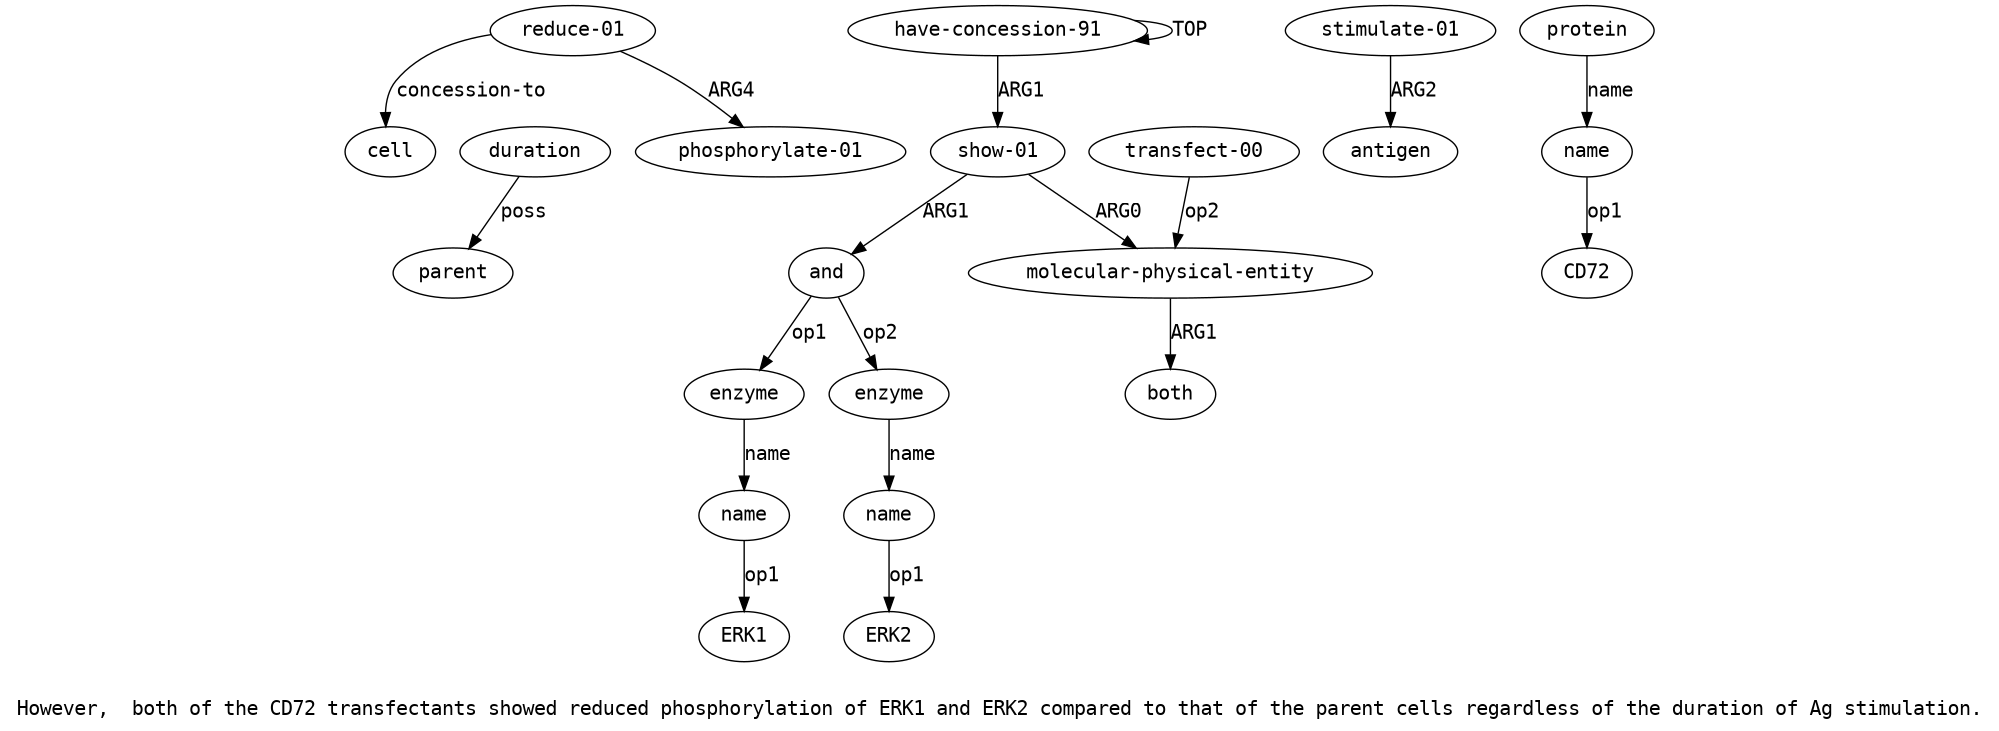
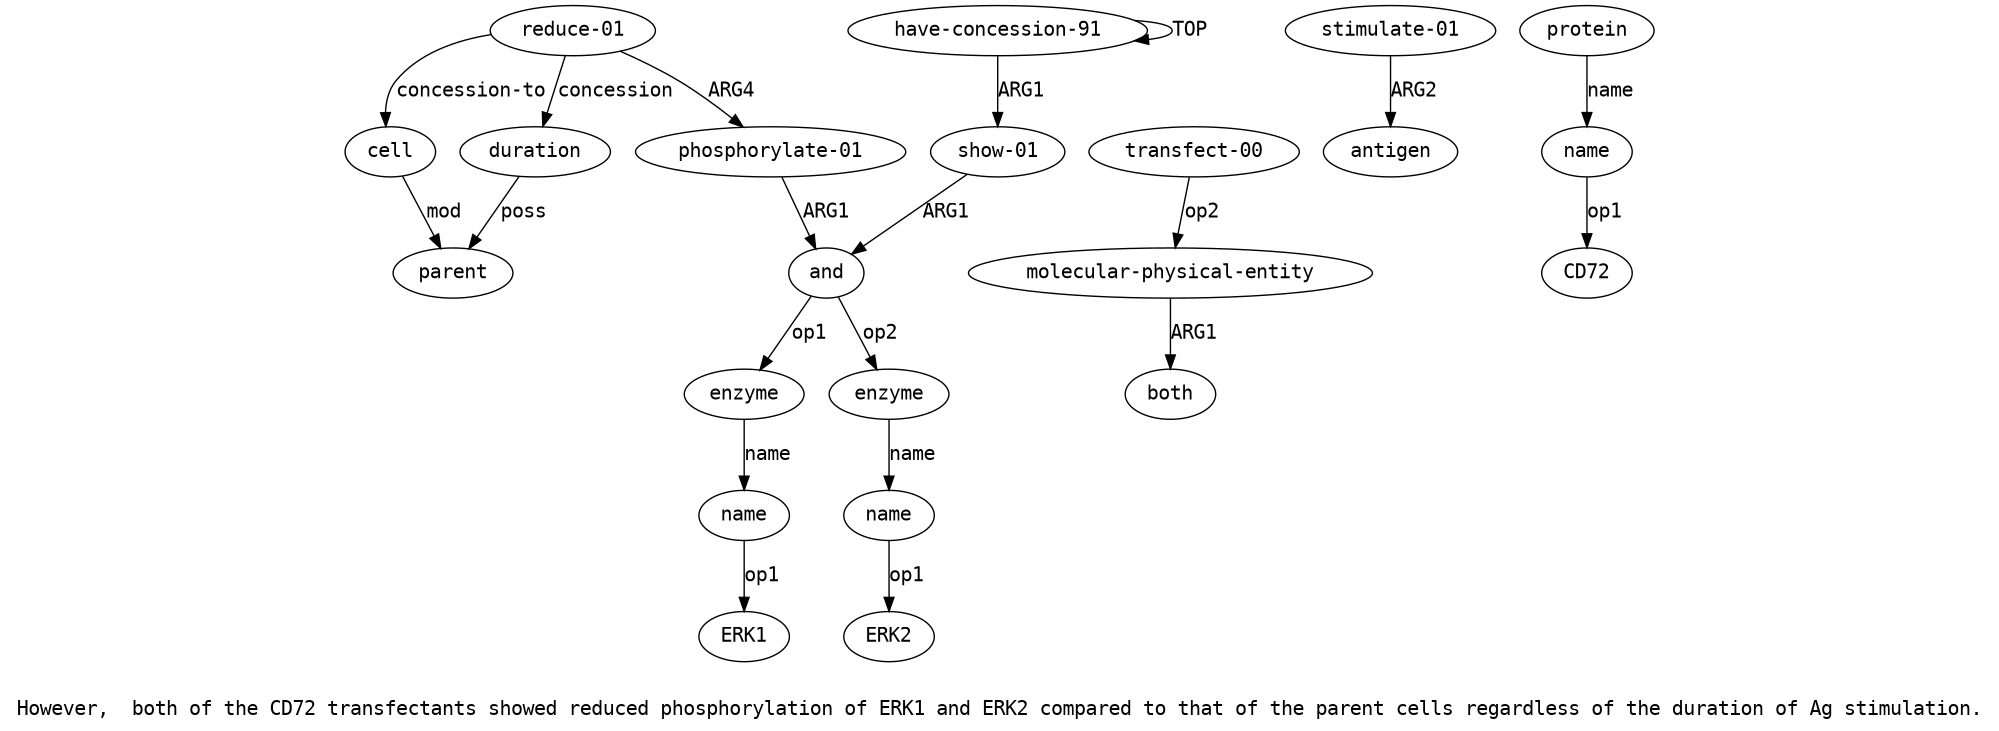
edge "reduce-01" -> "duration": added, label "concession"
edge "cell" -> "parent": added, label "mod"
edge "phosphorylate-01" -> "and": added, label "ARG1"
edge "show-01" -> "molecular-physical-entity": removed, label "ARG0"
